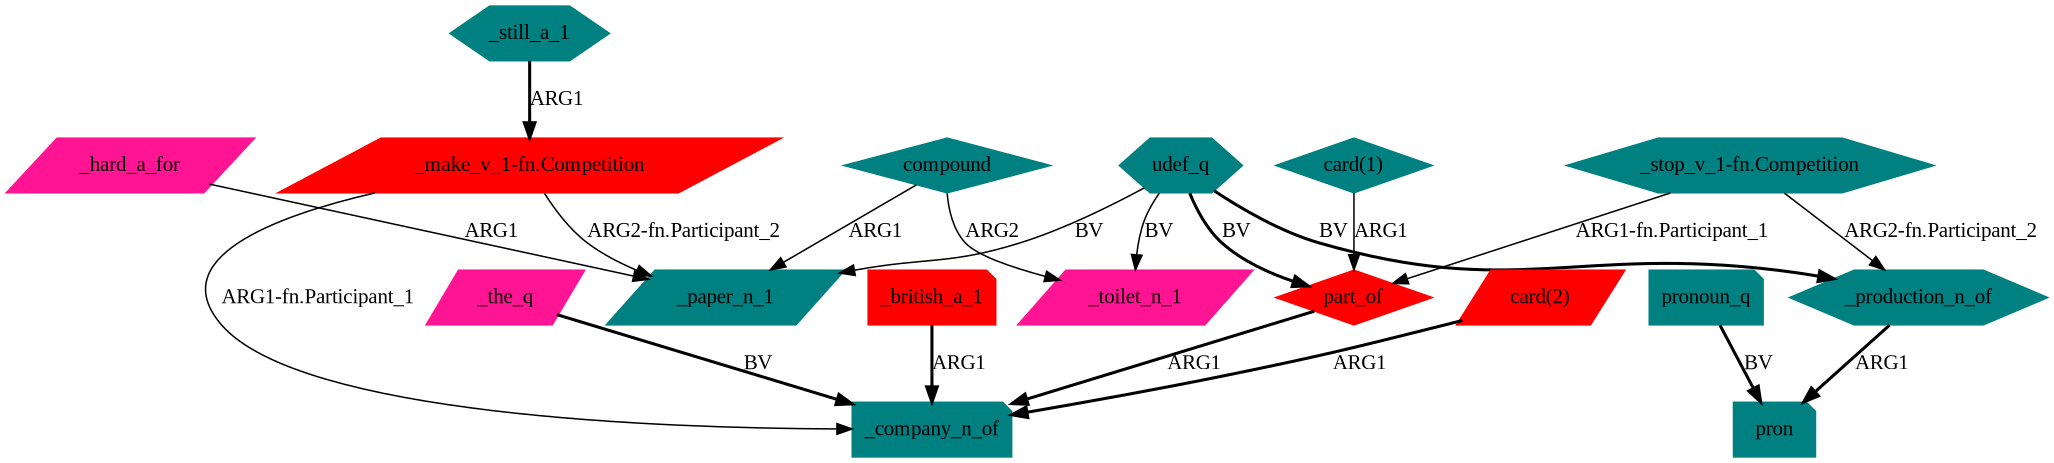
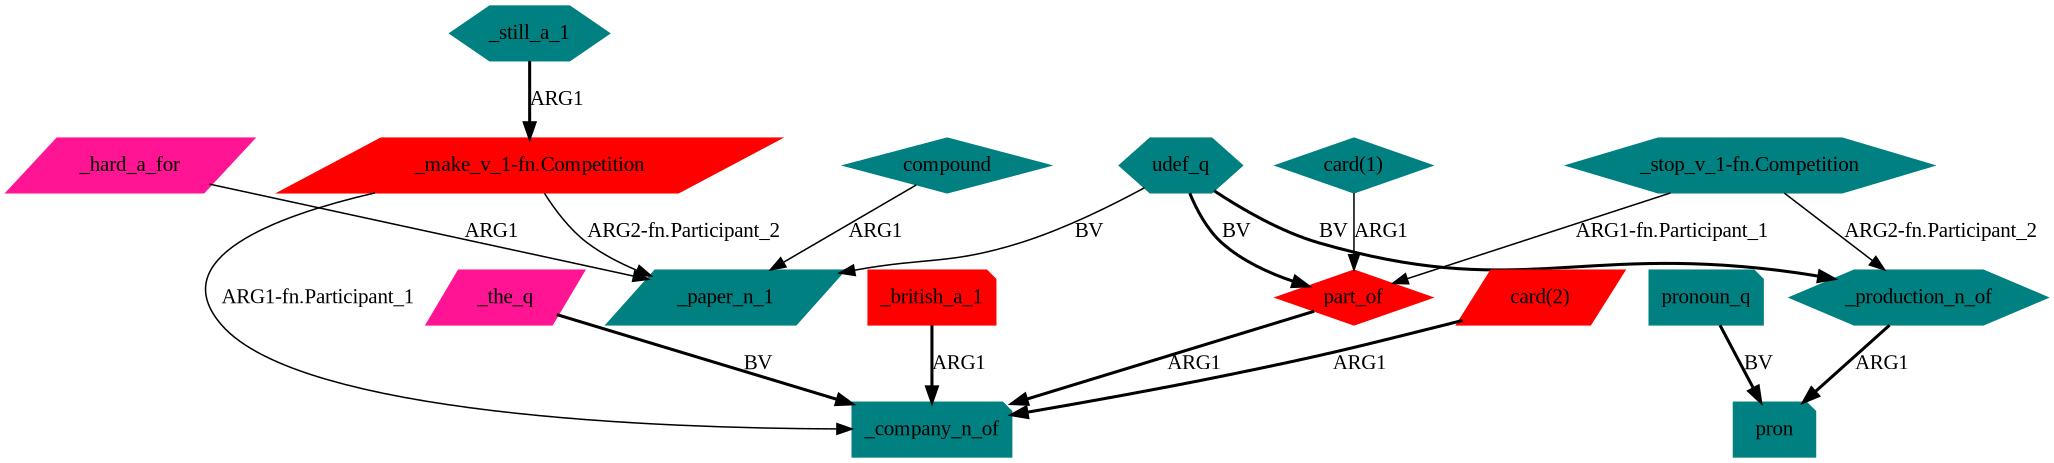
node "_toilet_n_1": removed
